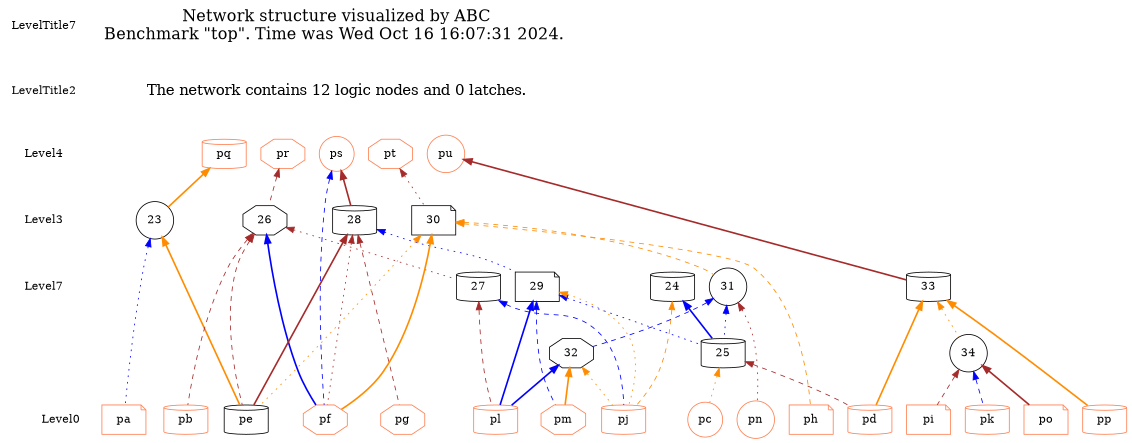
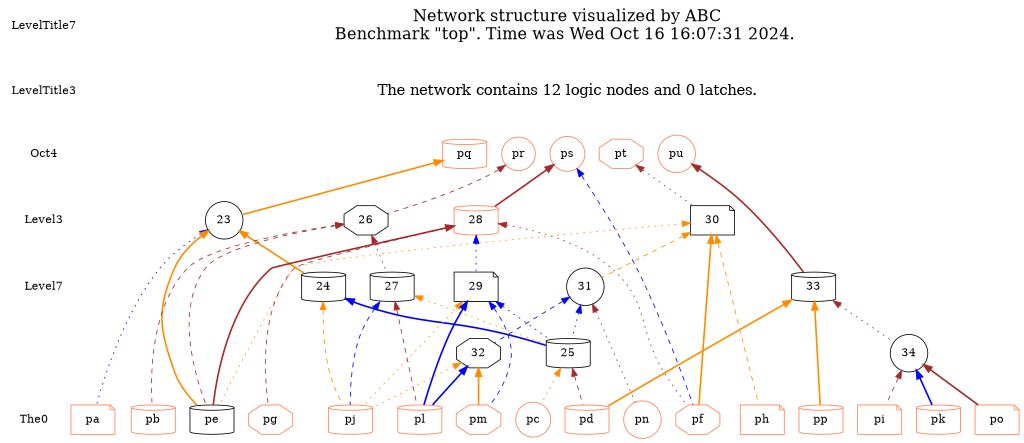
node "LevelTitle2": label "LevelTitle2" -> "LevelTitle3"
node "Level4": label "Level4" -> "Oct4"
node "pr": shape octagon -> circle
node "28": color black -> coral
edge "24" -> "23": added
edge "25" -> "27": added
edge "34" -> "33": color darkorange -> brown
edge "pf" -> "26": removed
edge "pk" -> "34": style dashed -> bold
node "Level0": label "Level0" -> "The0"
